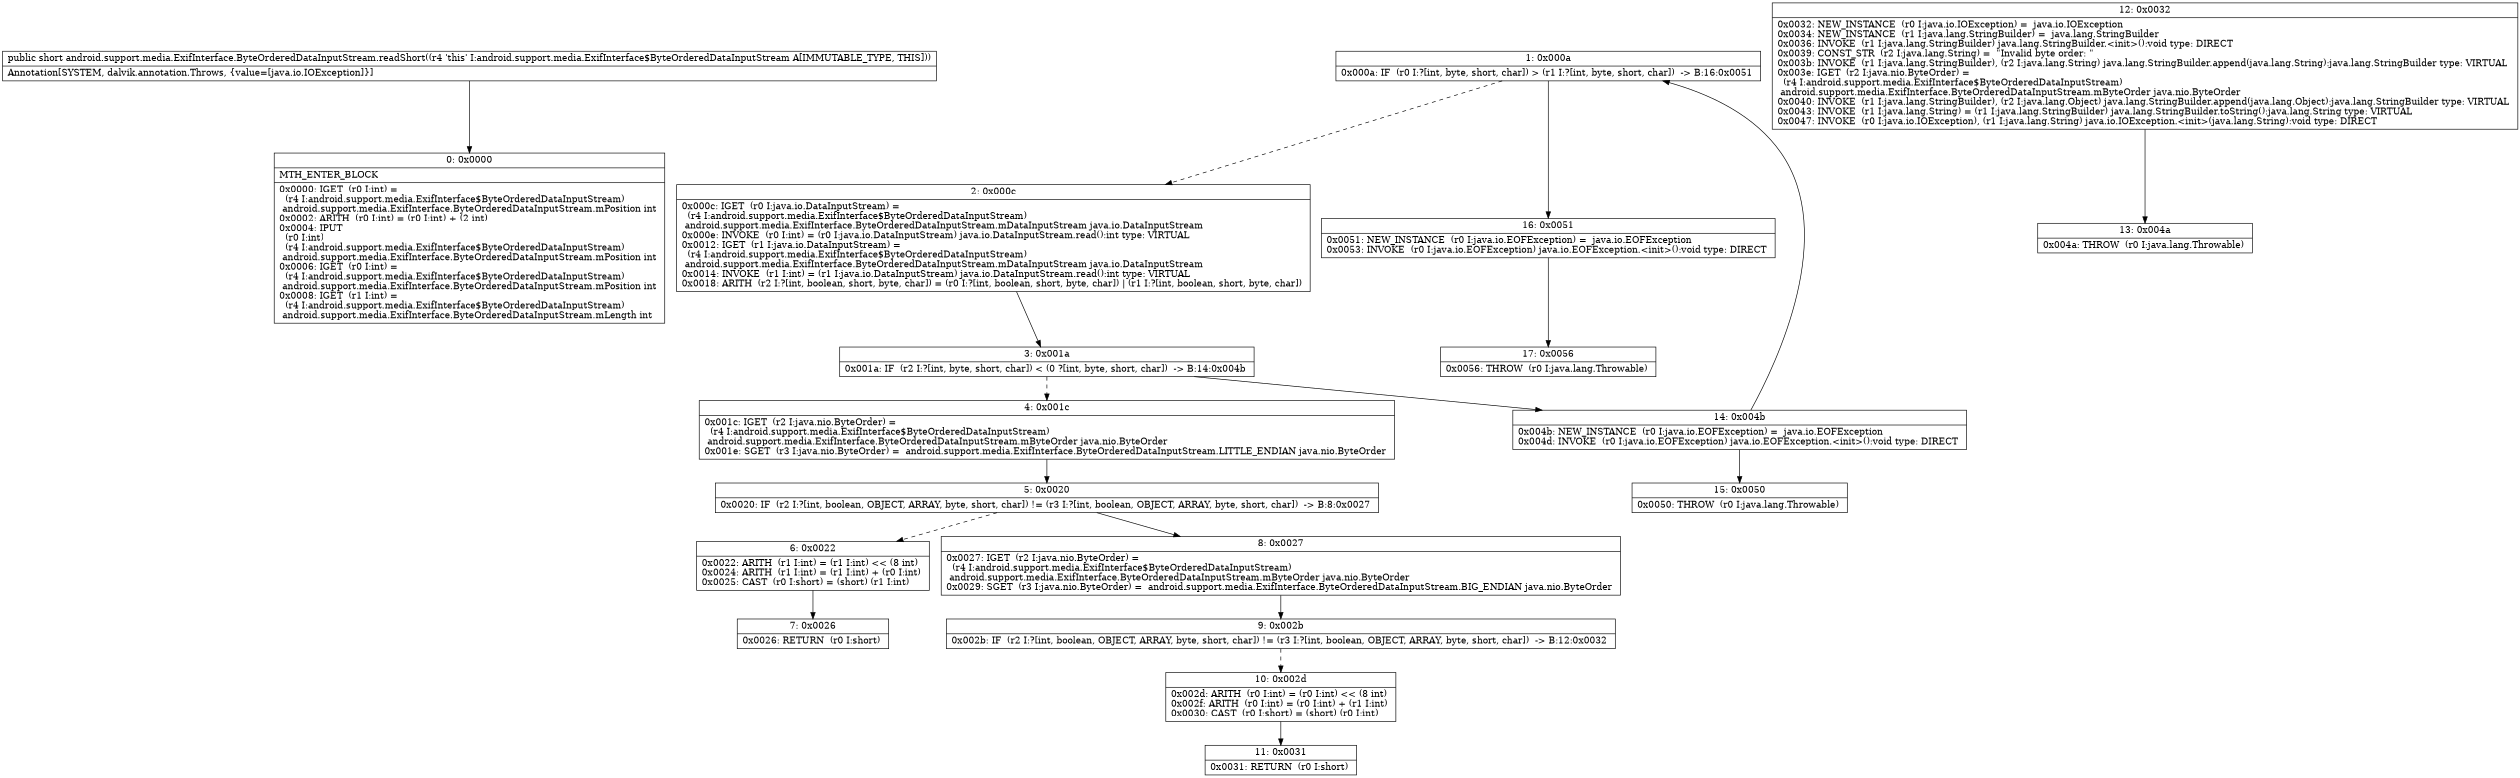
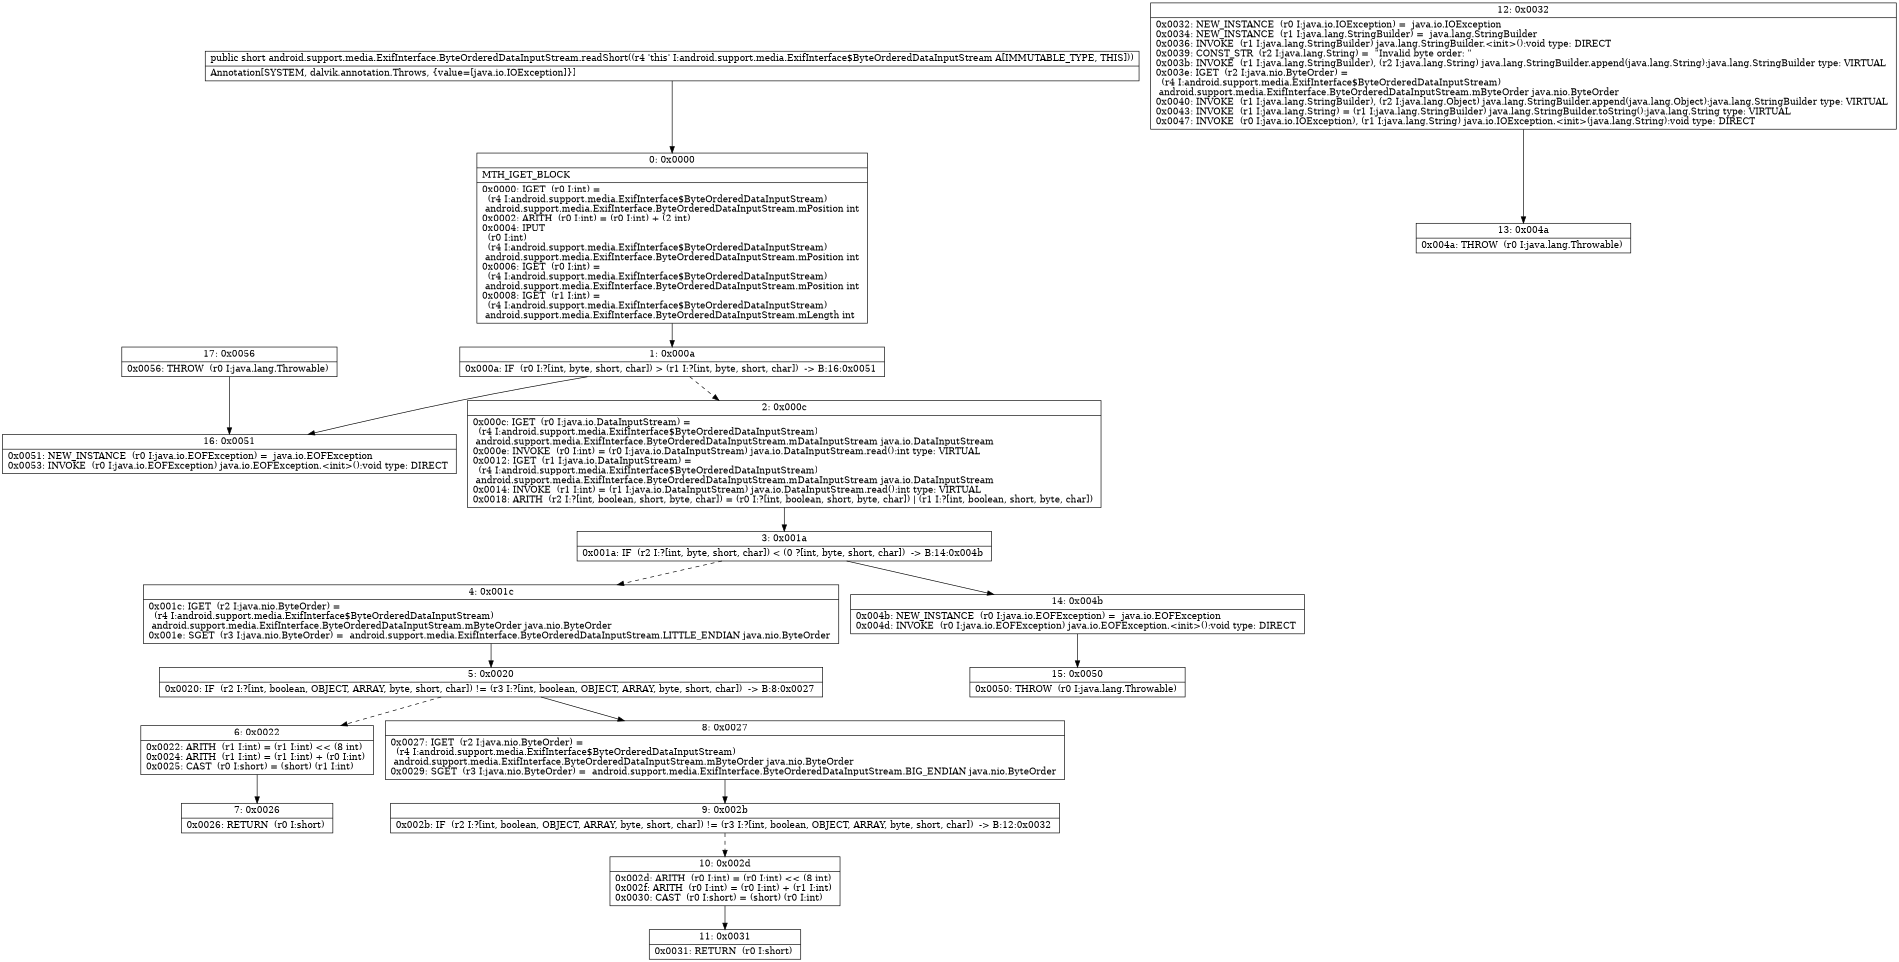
node "0: 0x0000": text "MTH_ENTER_BLOCK" -> "MTH_IGET_BLOCK"
edge "14: 0x004b" -> "1: 0x000a": now "0: 0x0000" -> "1: 0x000a"
edge "16: 0x0051" -> "17: 0x0056": reversed
